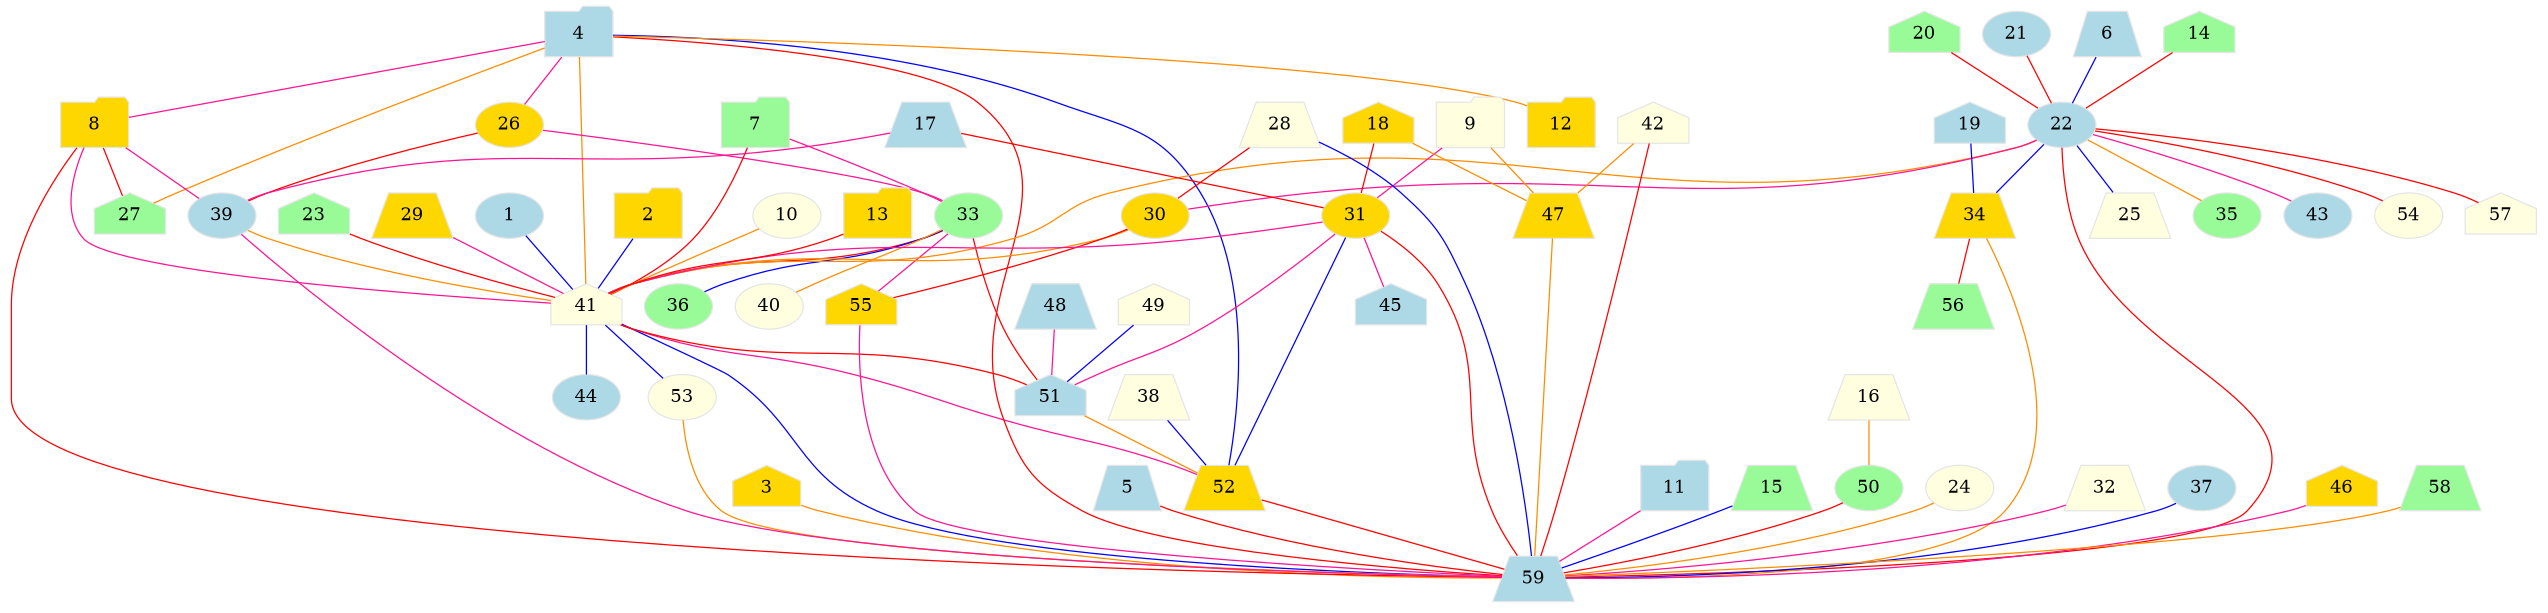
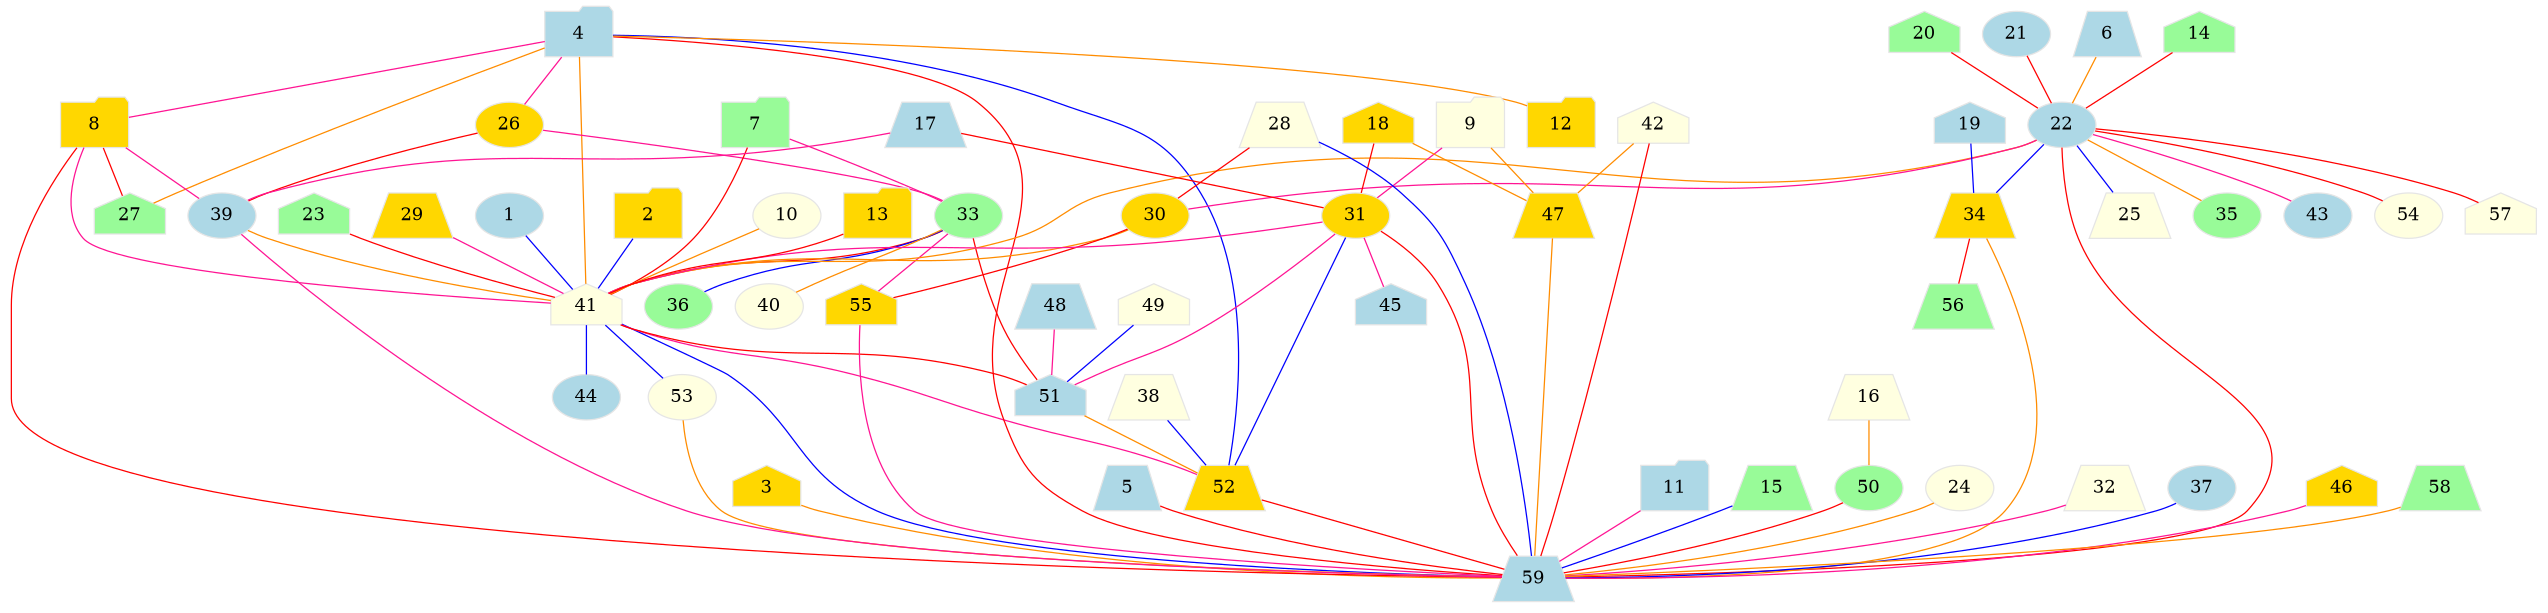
edge "6" -- "22": color blue -> darkorange
